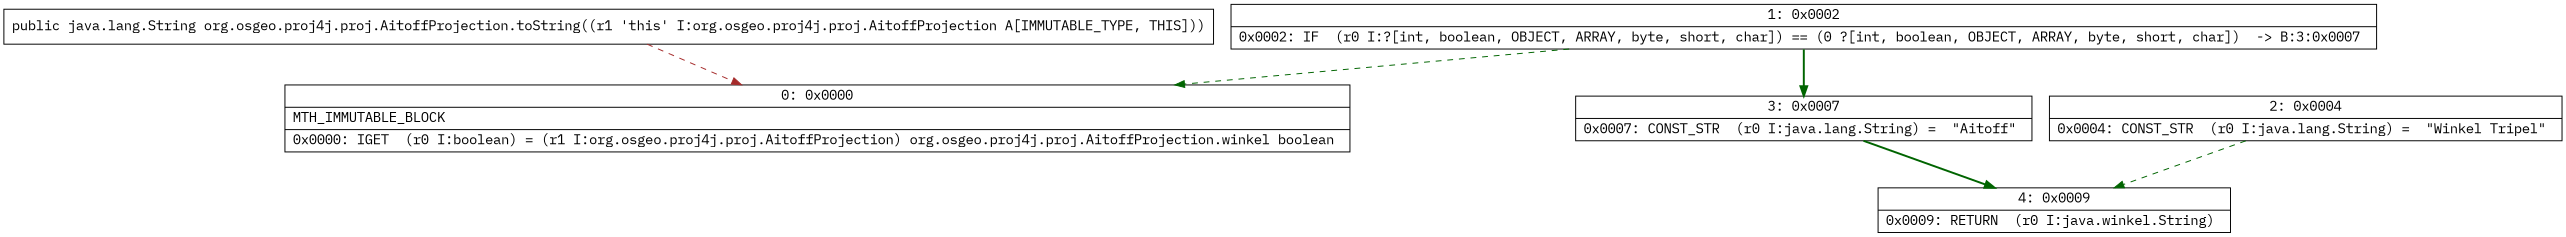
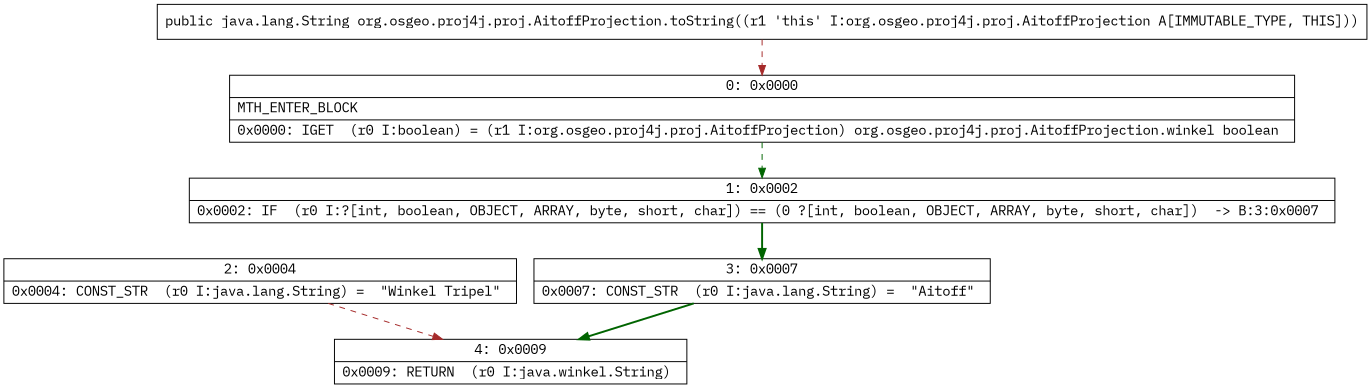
edge "1: 0x0002" -> "0: 0x0000": reversed
node "0: 0x0000": text "MTH_IMMUTABLE_BLOCK" -> "MTH_ENTER_BLOCK"
edge "2: 0x0004" -> "4: 0x0009": color darkgreen -> brown
